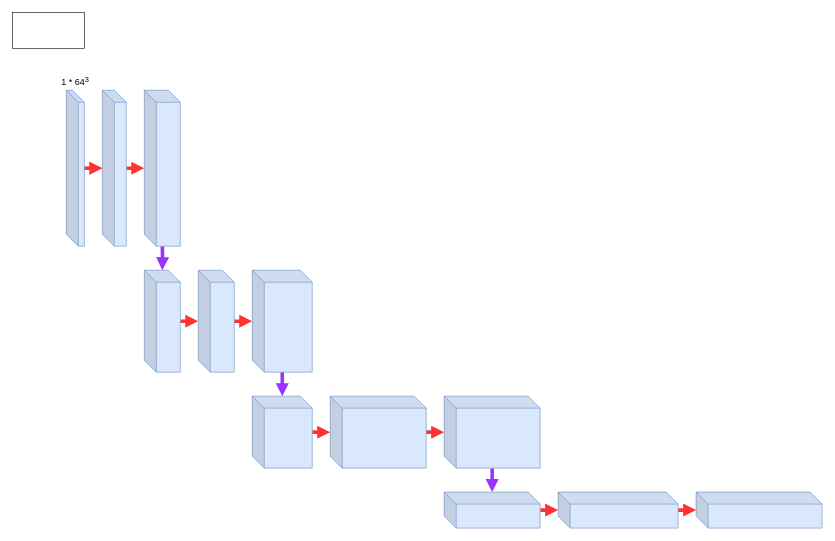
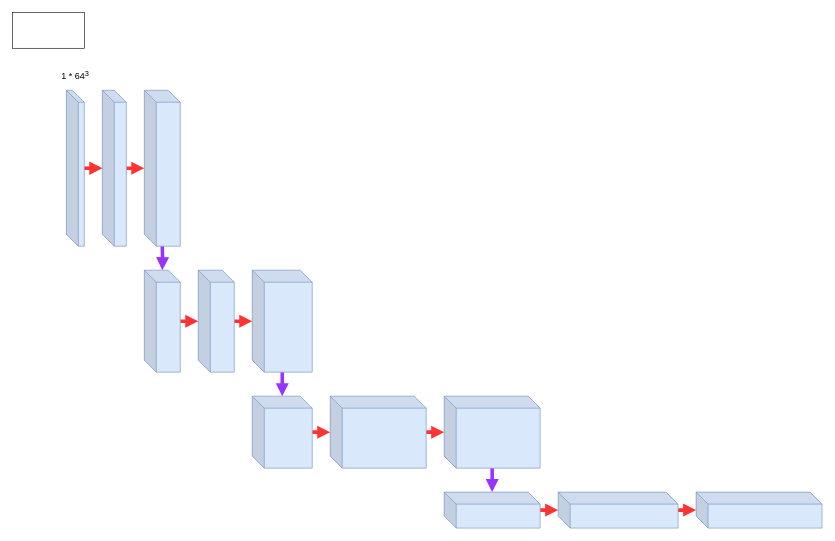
node "1 * 643": moved (78, 80) -> (78, 74)
